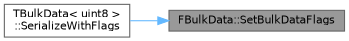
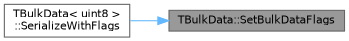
node "FBulkData::SetBulkDataFlags": label "FBulkData::SetBulkDataFlags" -> "TBulkData::SetBulkDataFlags"
